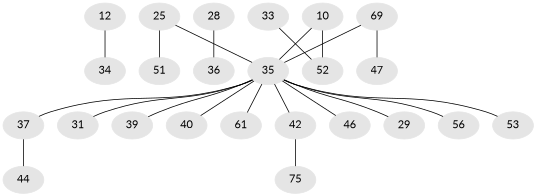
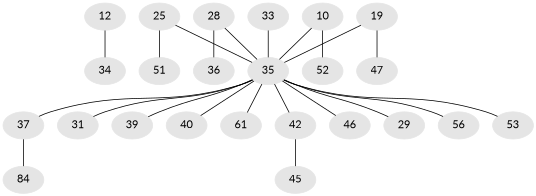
node "69": label "69" -> "19"
edge "33" -- "52": now "33" -- "35"
edge "28" -- "35": added
node "44": label "44" -> "84"
node "75": label "75" -> "45"
